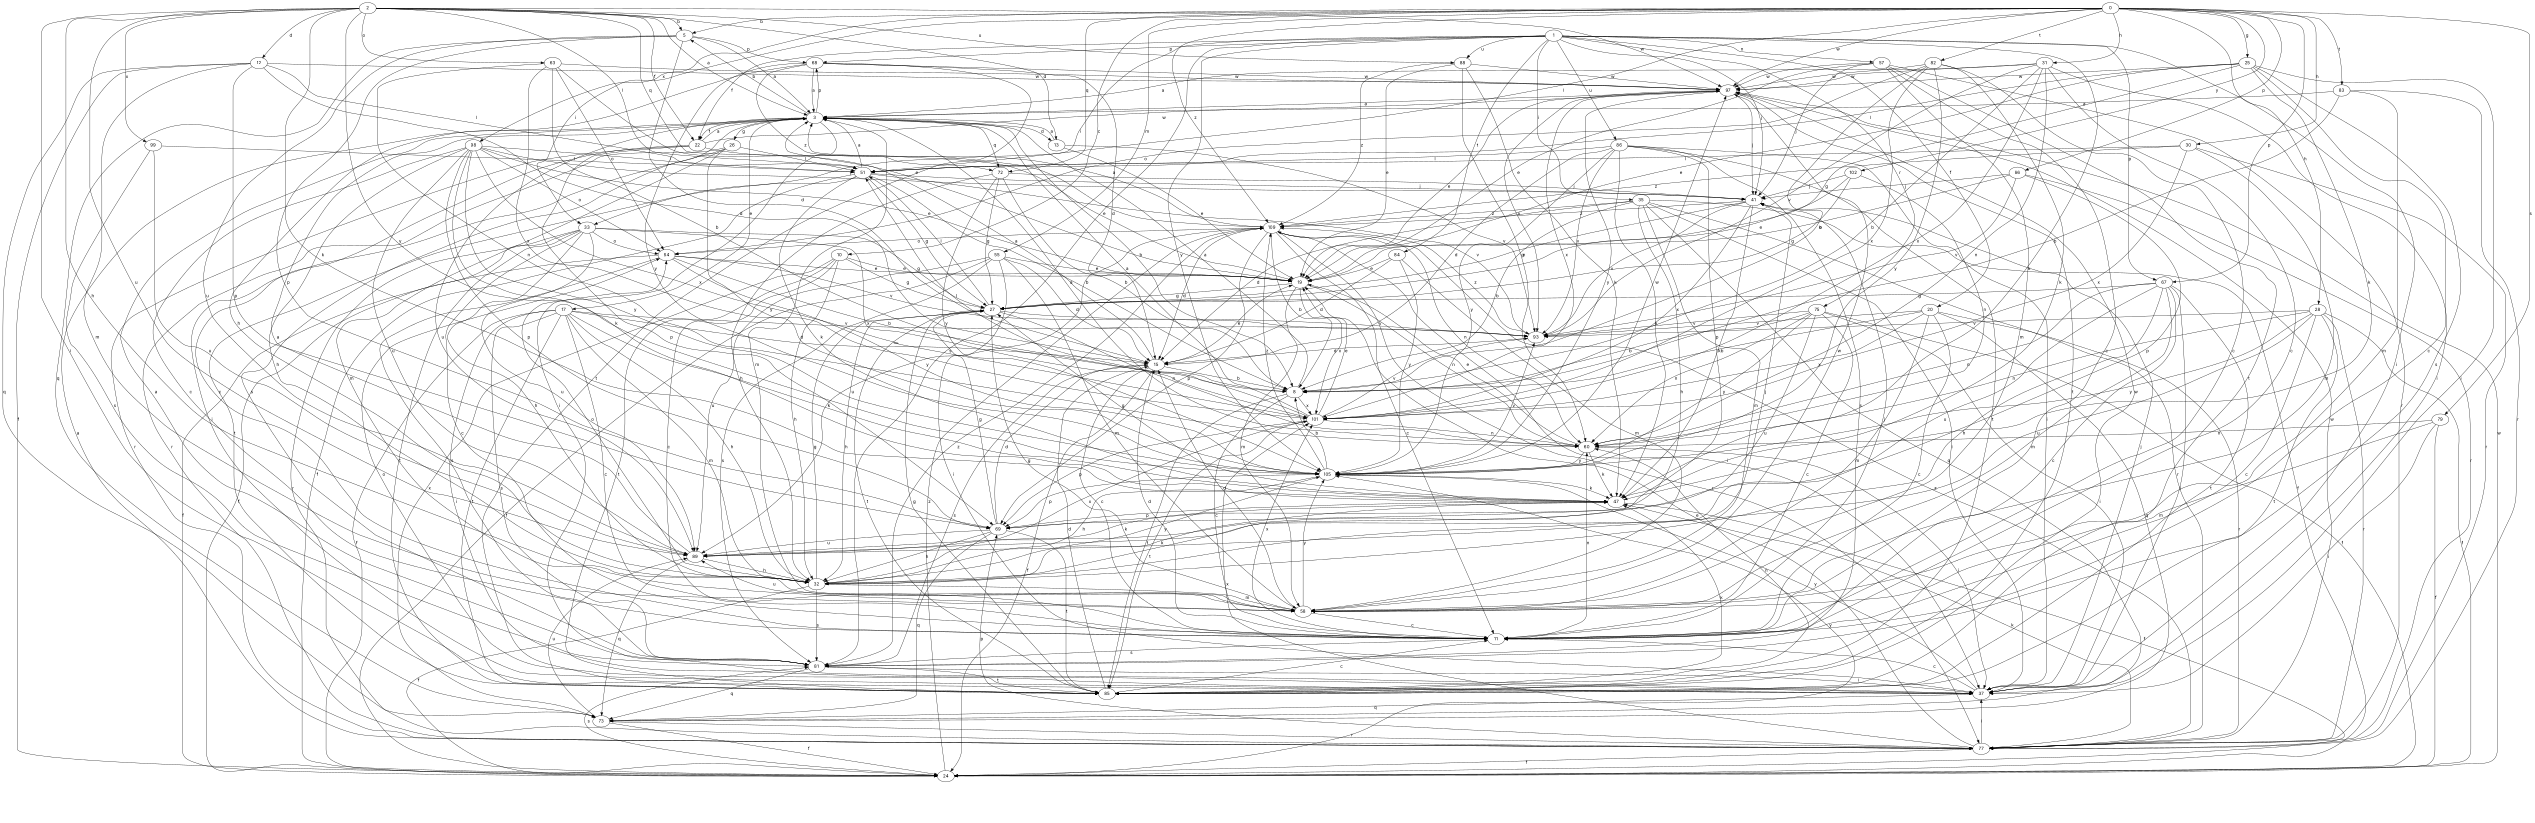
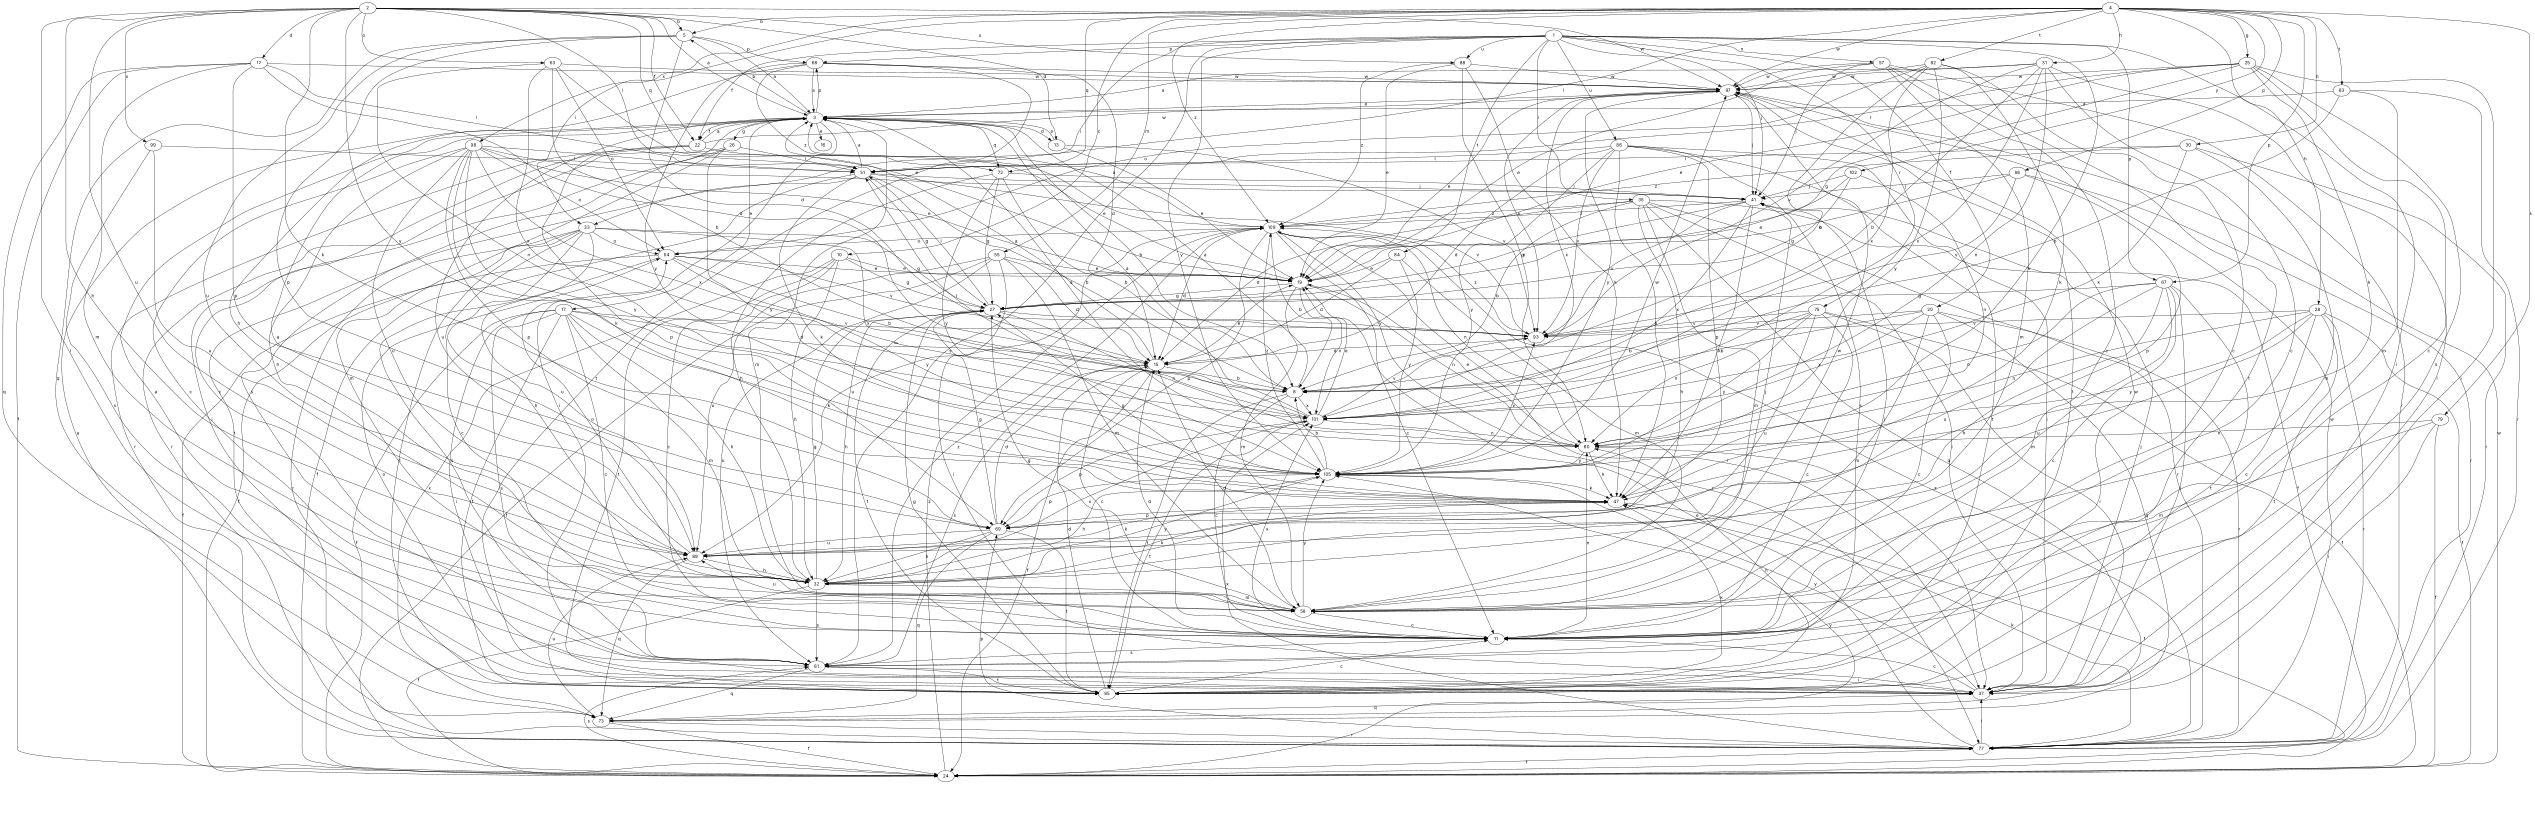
node "0": label "0" -> "4"
node "16": added
